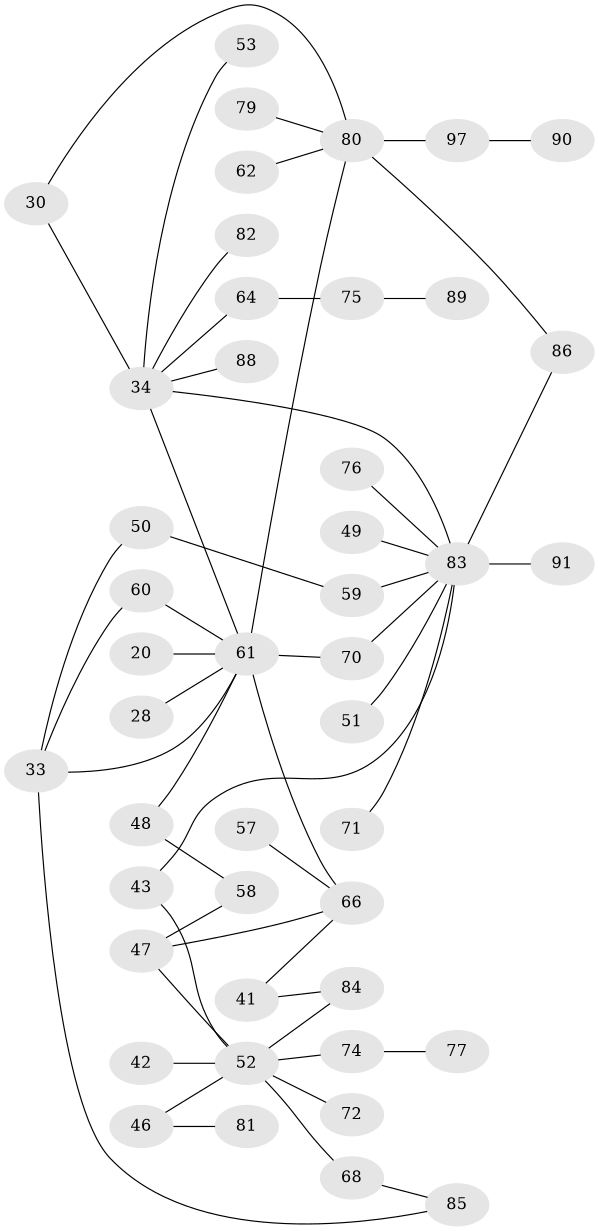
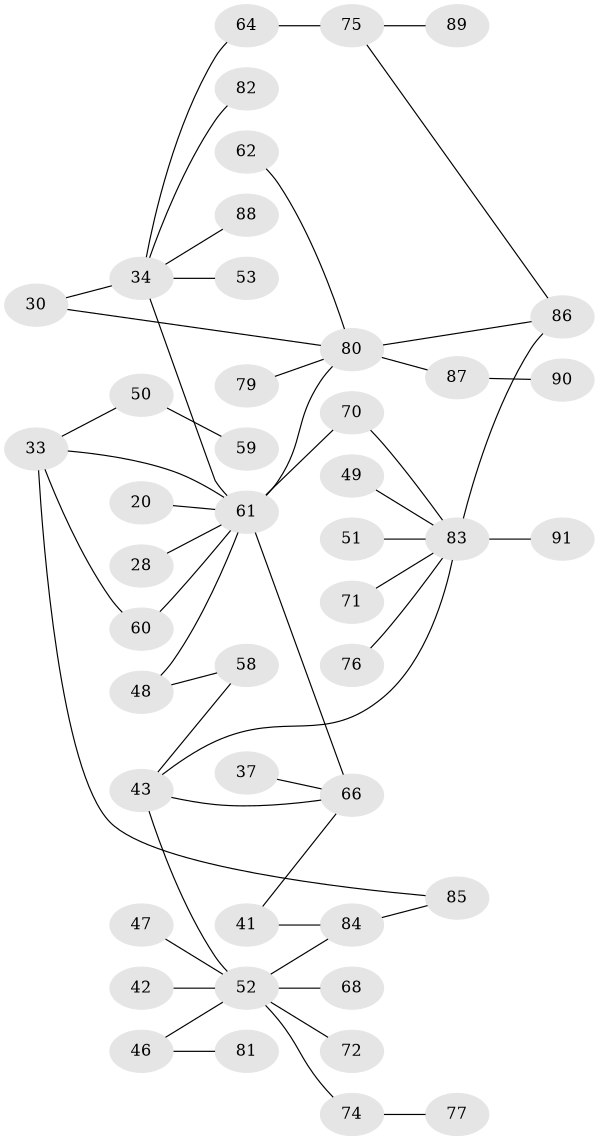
node "97": label "97" -> "87"
edge "75" -- "86": added
edge "34" -- "83": removed
edge "83" -- "59": removed
node "57": label "57" -> "37"
edge "58" -- "47": now "58" -- "43"
edge "66" -- "47": now "66" -- "43"
edge "68" -- "85": now "84" -- "85"
